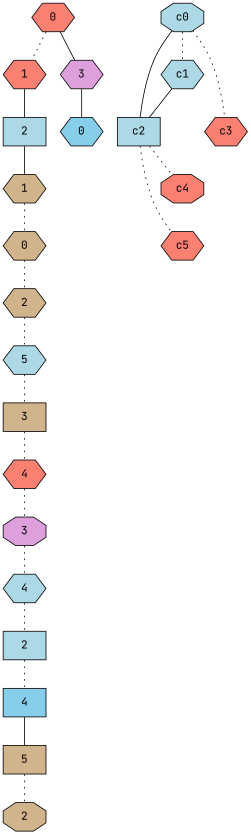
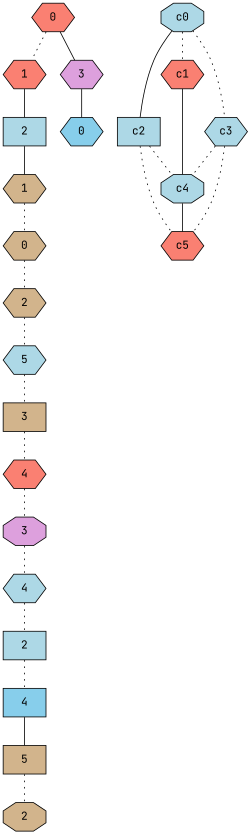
node "c1": fillcolor lightblue -> salmon
edge "c1" -- "c2": now "c1" -- "c4"
node "c3": fillcolor salmon -> lightblue
edge "c3" -- "c4": added
node "c4": fillcolor salmon -> lightblue
edge "c3" -- "c5": added
edge "c4" -- "c5": added
